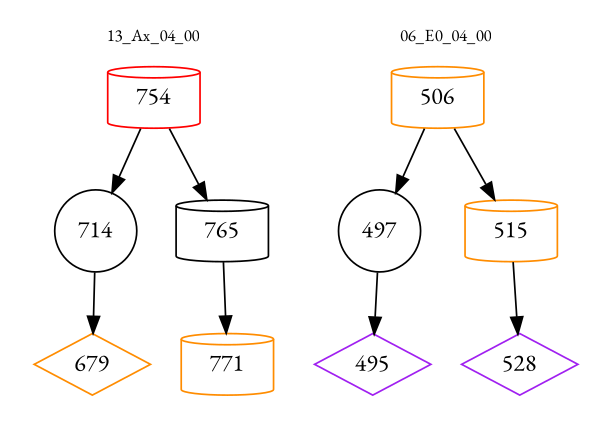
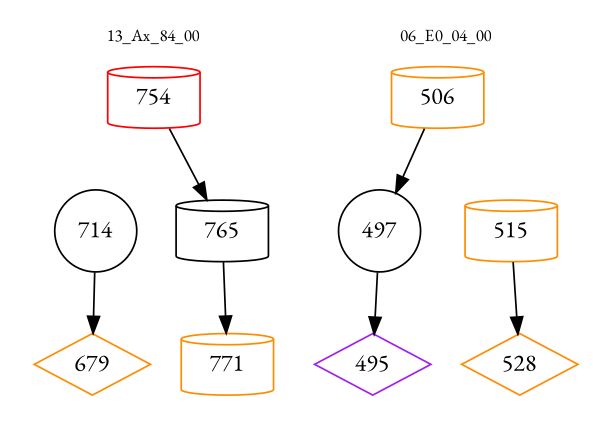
cluster "13_Ax_04_00": label "13_Ax_04_00" -> "13_Ax_84_00"
edge "754" -> "714": removed
edge "506" -> "515": removed
node "528": color purple -> darkorange
